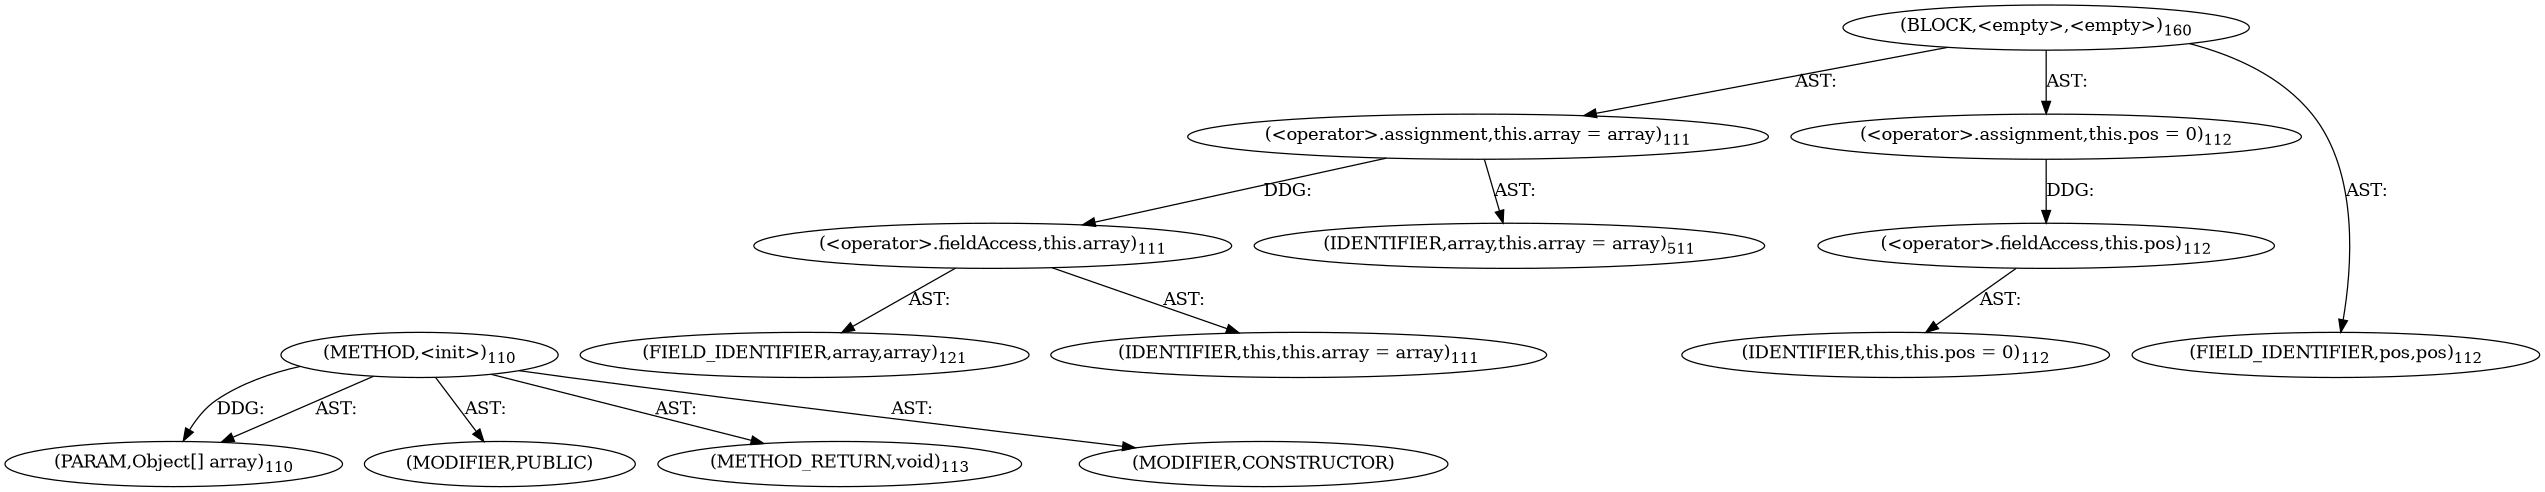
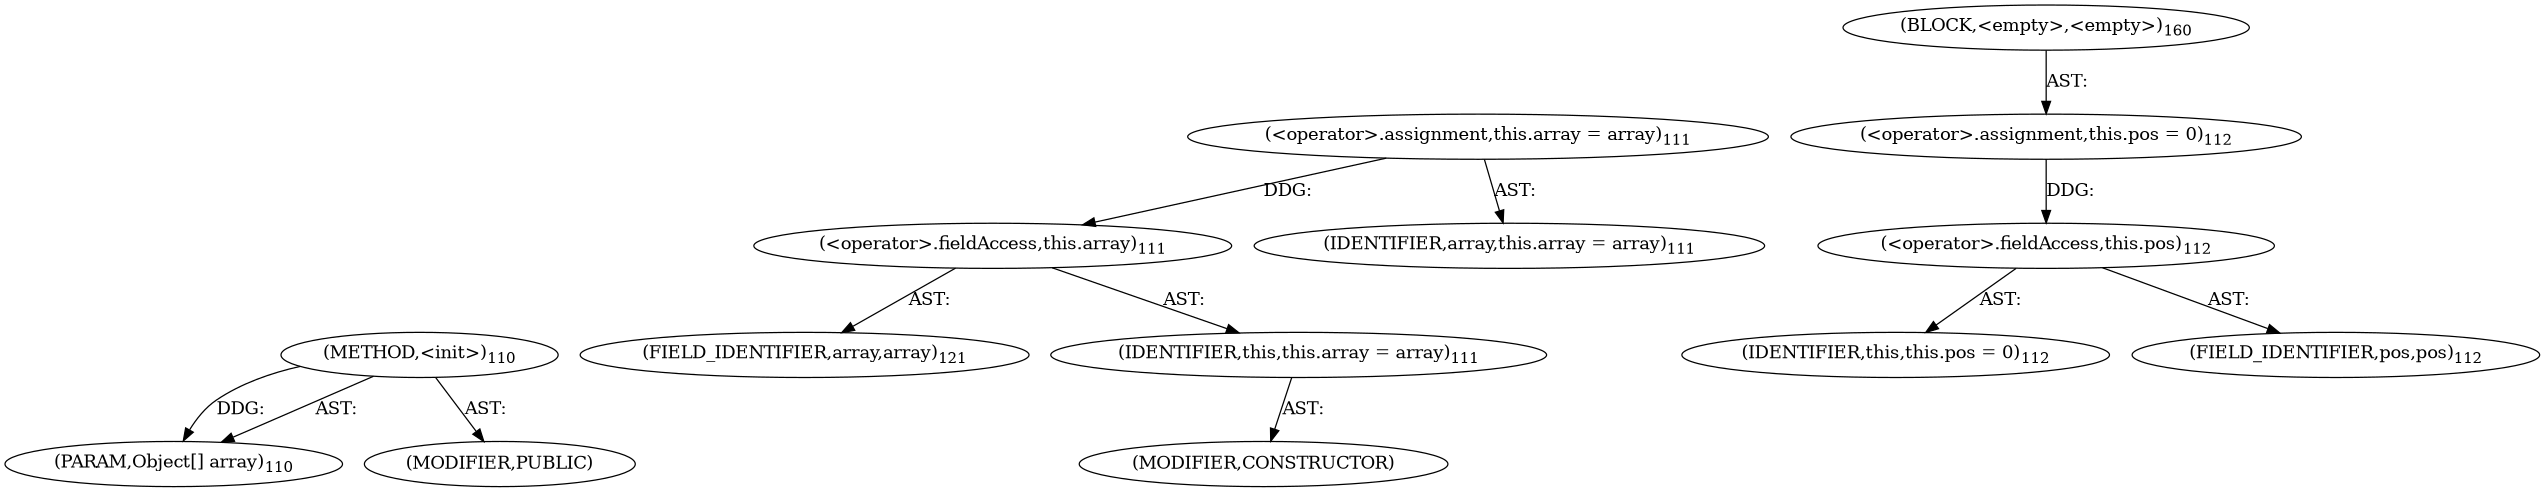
edge "(BLOCK,<empty>,<empty>)" -> "(<operator>.assignment,this.array = array)": removed, label "AST:"
edge "(BLOCK,<empty>,<empty>)" -> "(FIELD_IDENTIFIER,pos,pos)": now "(<operator>.fieldAccess,this.pos)" -> "(FIELD_IDENTIFIER,pos,pos)"
node "(IDENTIFIER,array,this.array = array)": text "511" -> "111"
edge "(METHOD,<init>)" -> "(MODIFIER,CONSTRUCTOR)": now "(IDENTIFIER,this,this.array = array)" -> "(MODIFIER,CONSTRUCTOR)"
node "(METHOD_RETURN,void)": removed
